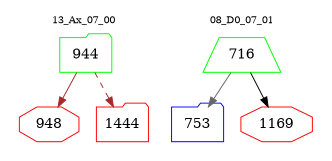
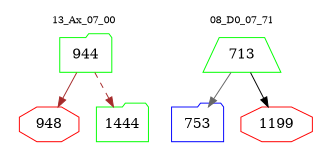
cluster "08_D0_07_01": label "08_D0_07_01" -> "08_D0_07_71"
node "716": label "716" -> "713"
node "1444": color red -> green
node "1169": label "1169" -> "1199"
